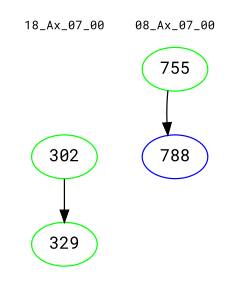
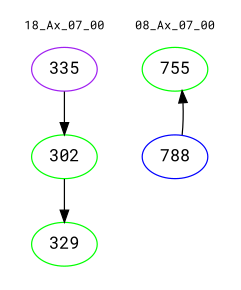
node "335": added
edge "755" -> "788": reversed
